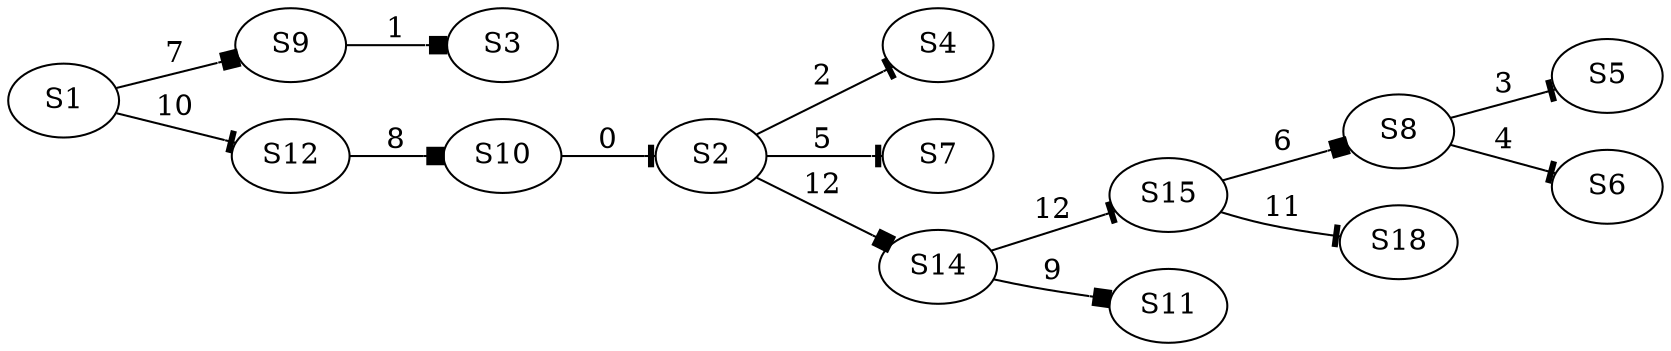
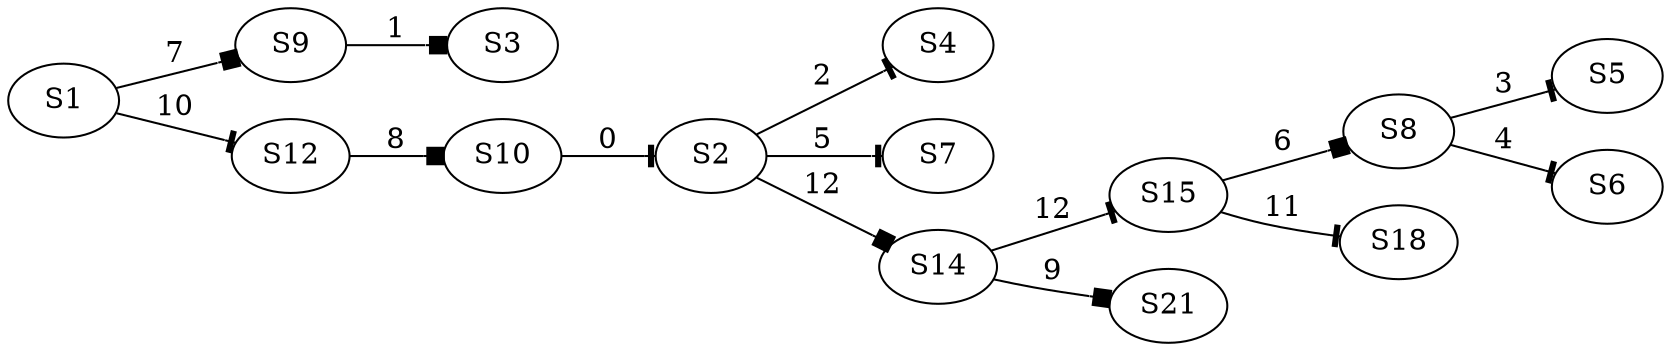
node "S11": label "S11" -> "S21"
